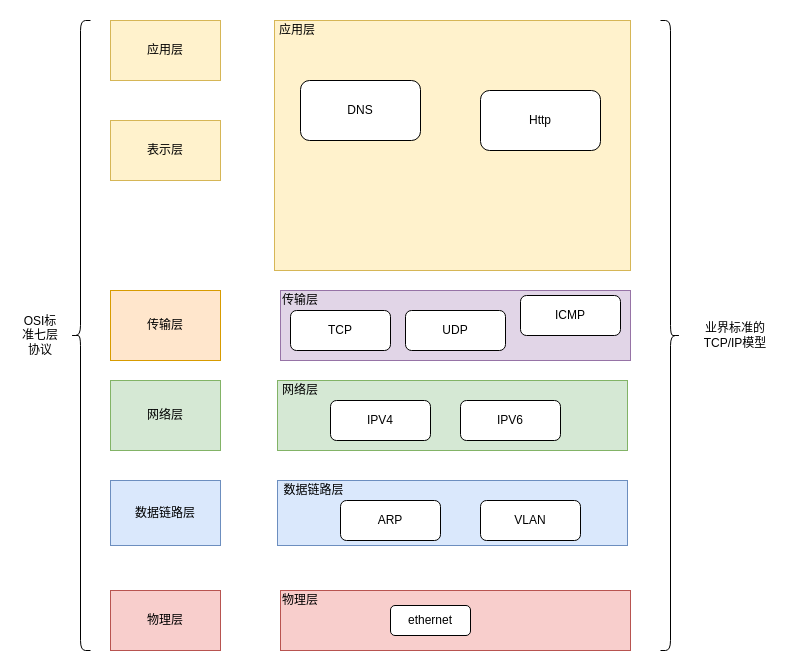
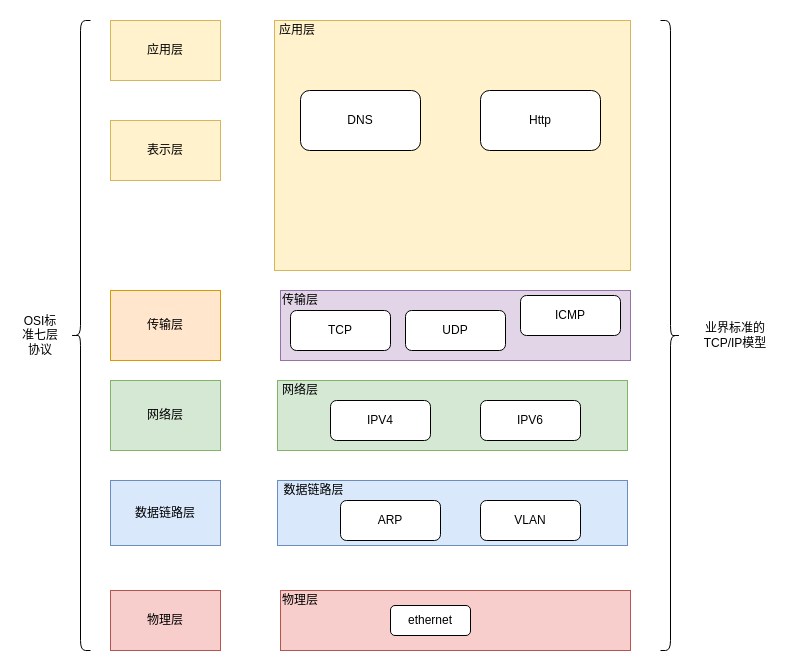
node "DNS": moved (361, 111) -> (361, 121)
node "IPV6": moved (511, 421) -> (531, 421)
